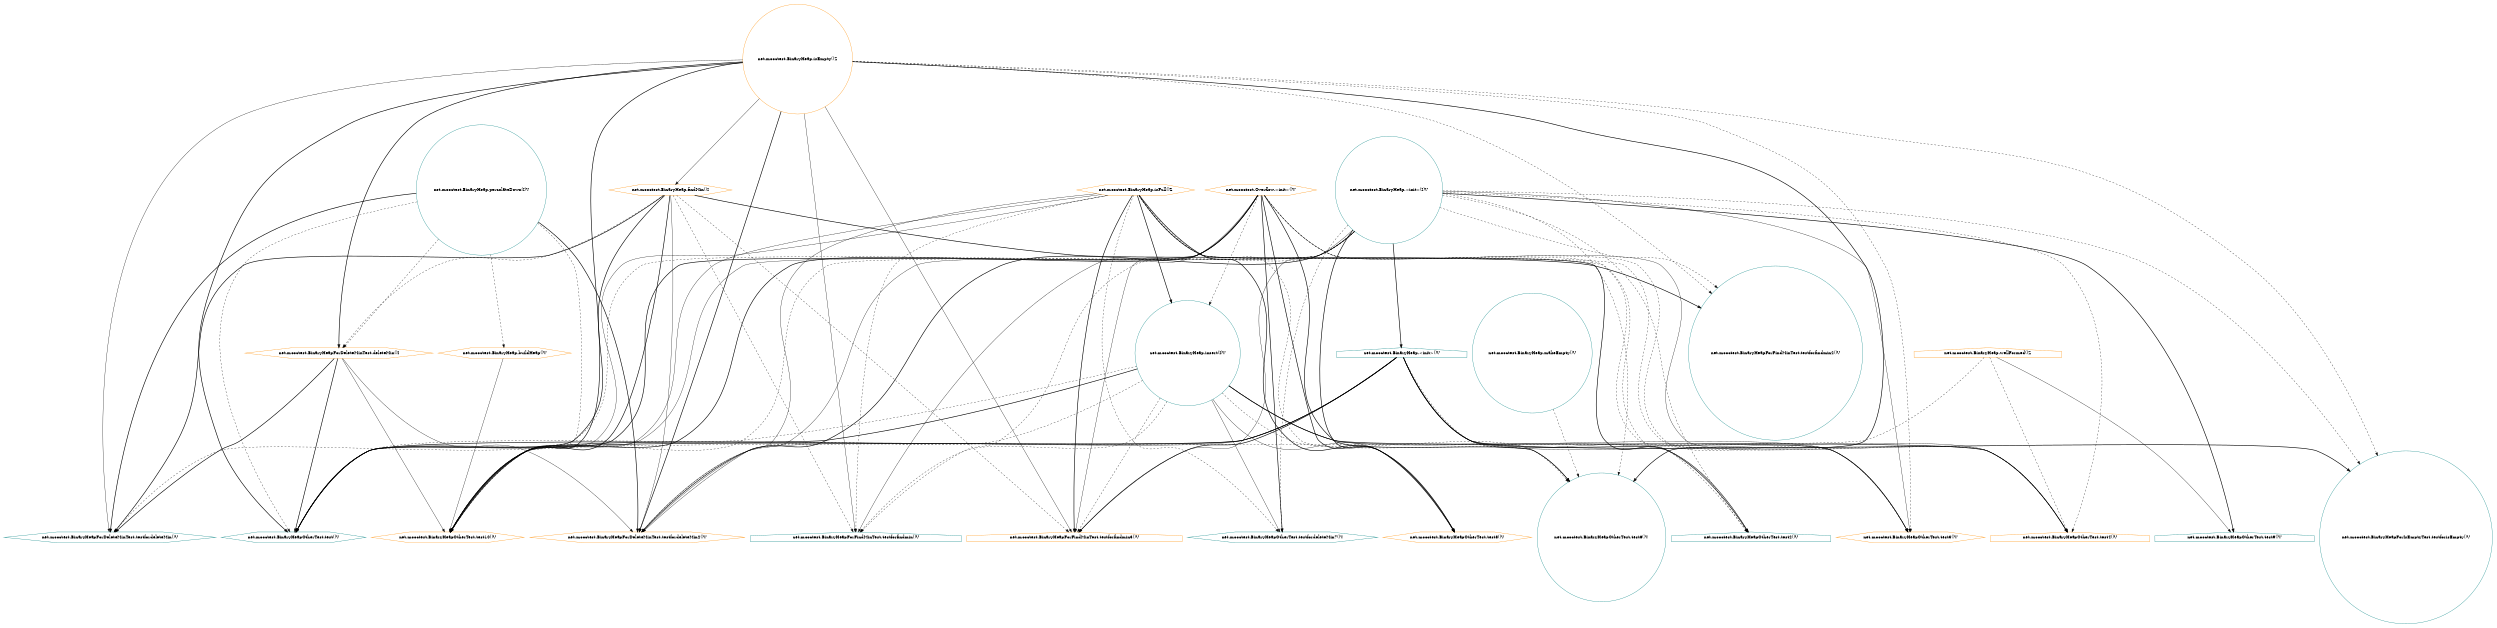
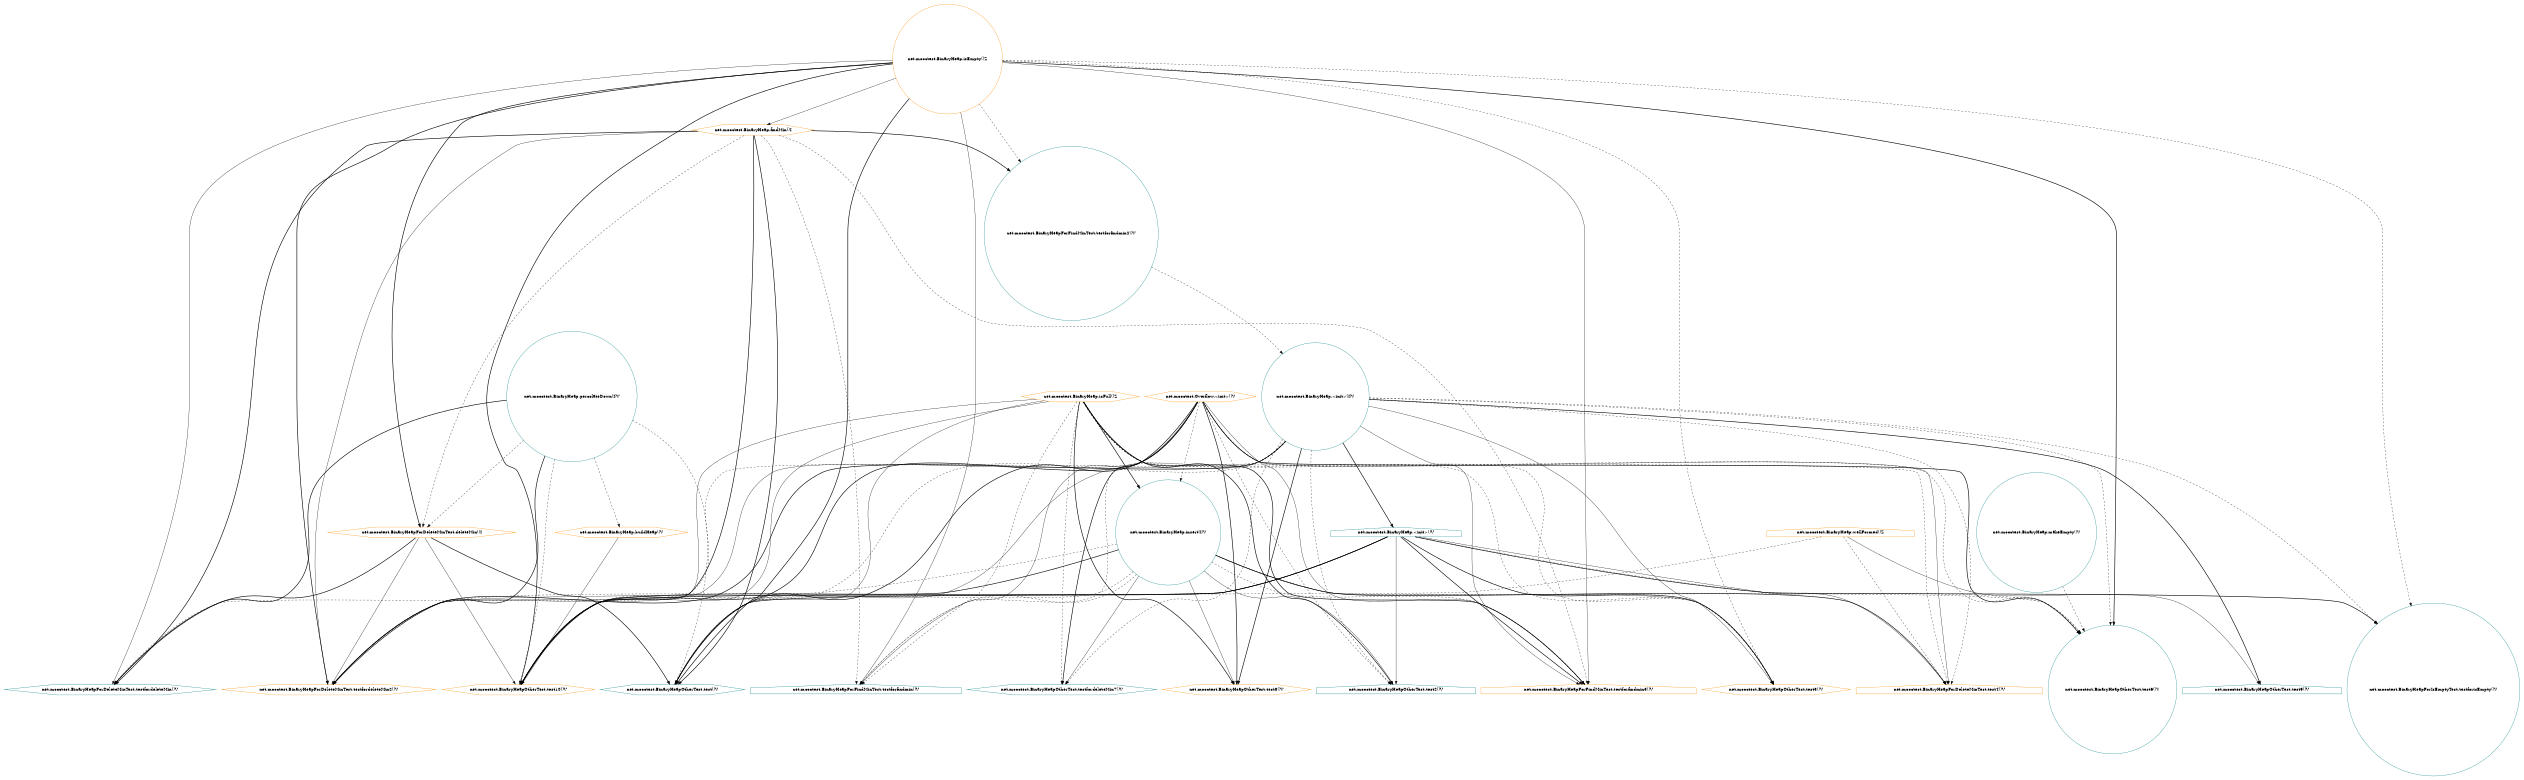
edge "net.mooctest.BinaryHeap.<init>(I)V" -> "net.mooctest.BinaryHeapForFindMinTest.testforfindmin2()V": reversed
node "net.mooctest.BinaryHeapOtherTest.test4()V": label "net.mooctest.BinaryHeapOtherTest.test4()V" -> "net.mooctest.BinaryHeapForDeleteMinTest.test4()V"
